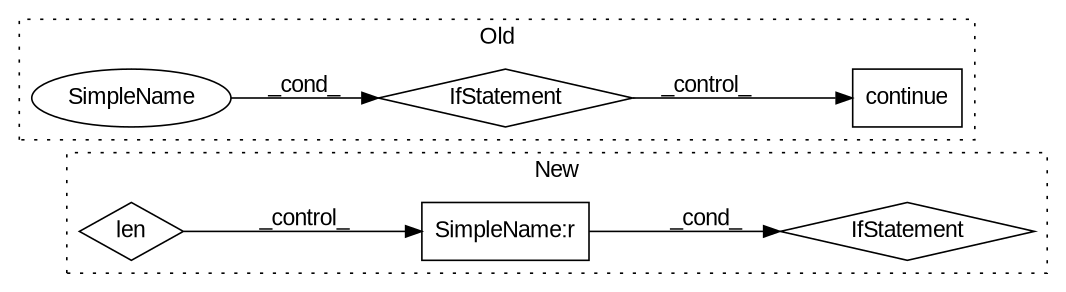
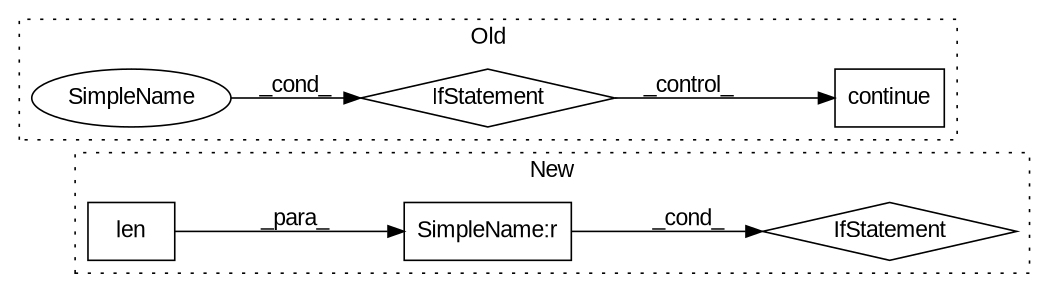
edge "len" -> "SimpleName:r": label "_control_" -> "_para_"
node "len": shape diamond -> box
